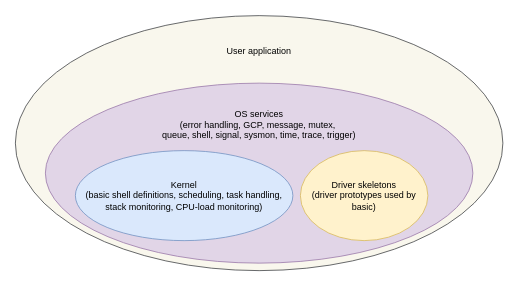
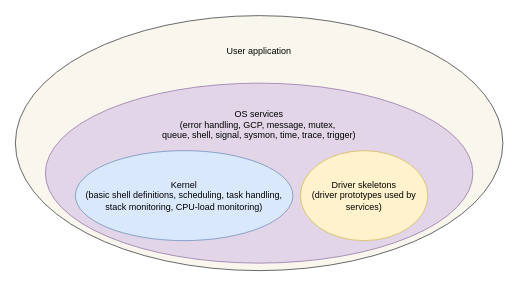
node "Driver skeletons (driver prototypes used by basic)": label "Driver skeletons (driver prototypes used by basic)" -> "Driver skeletons (driver prototypes used by services)"
